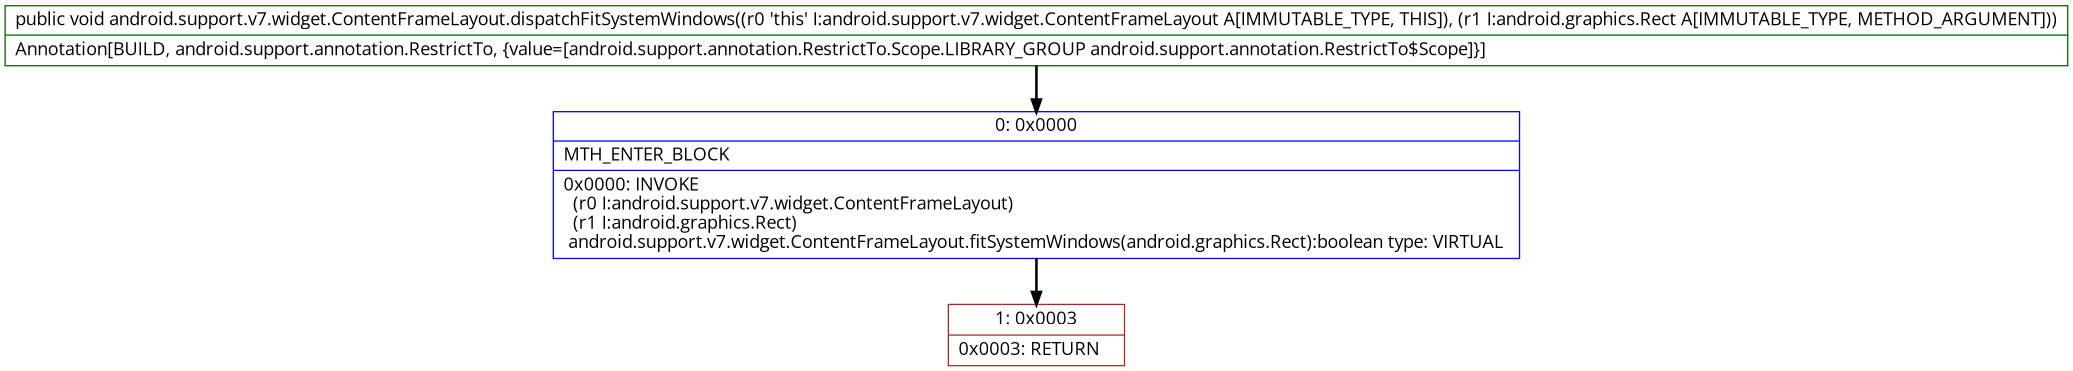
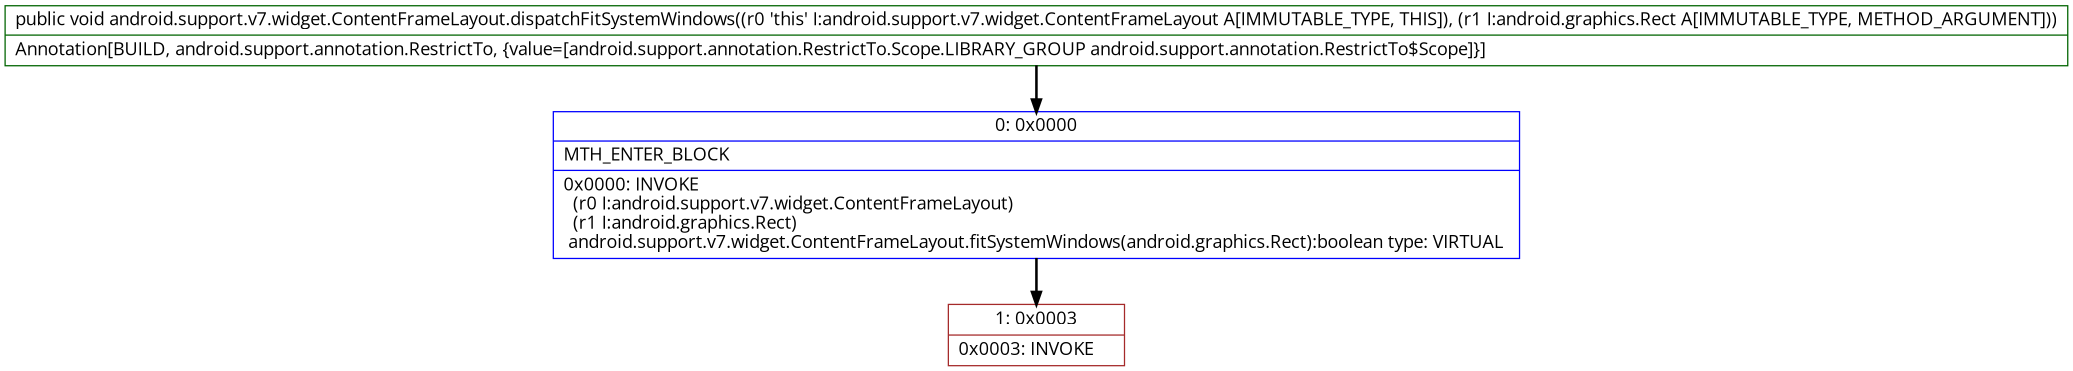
node "1: 0x0003": text "0x0003: RETURN" -> "0x0003: INVOKE"
